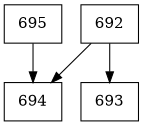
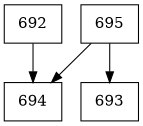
edge "692" -> "693": now "695" -> "693"
